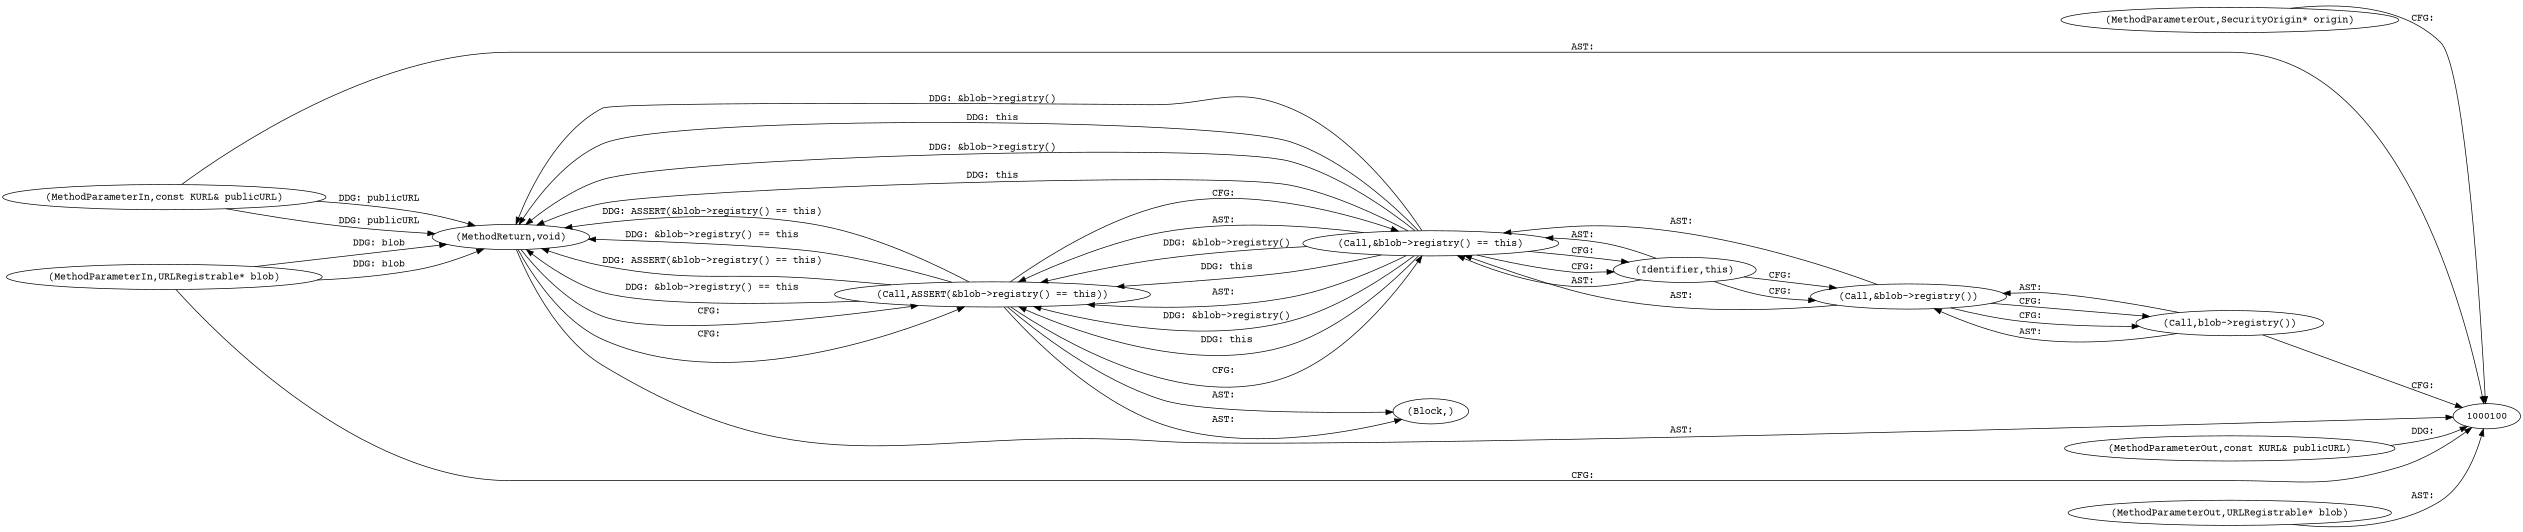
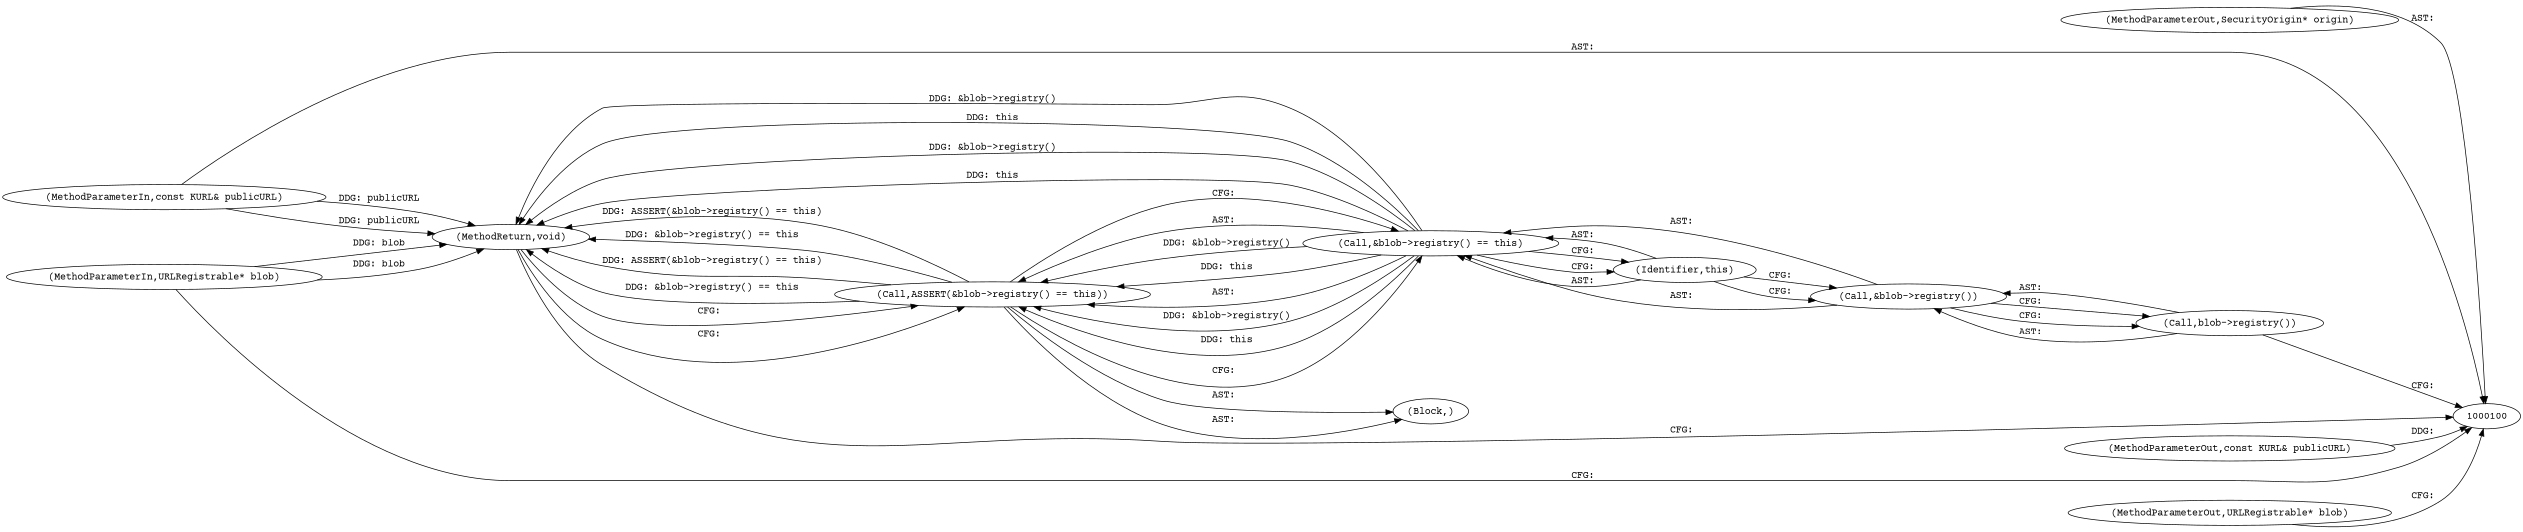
edge "(MethodParameterOut,SecurityOrigin* origin)" -> "1000100": label "CFG: " -> "AST: "
edge "(MethodReturn,void)" -> "1000100": label "AST: " -> "CFG: "
edge "(MethodParameterOut,URLRegistrable* blob)" -> "1000100": label "AST: " -> "CFG: "
